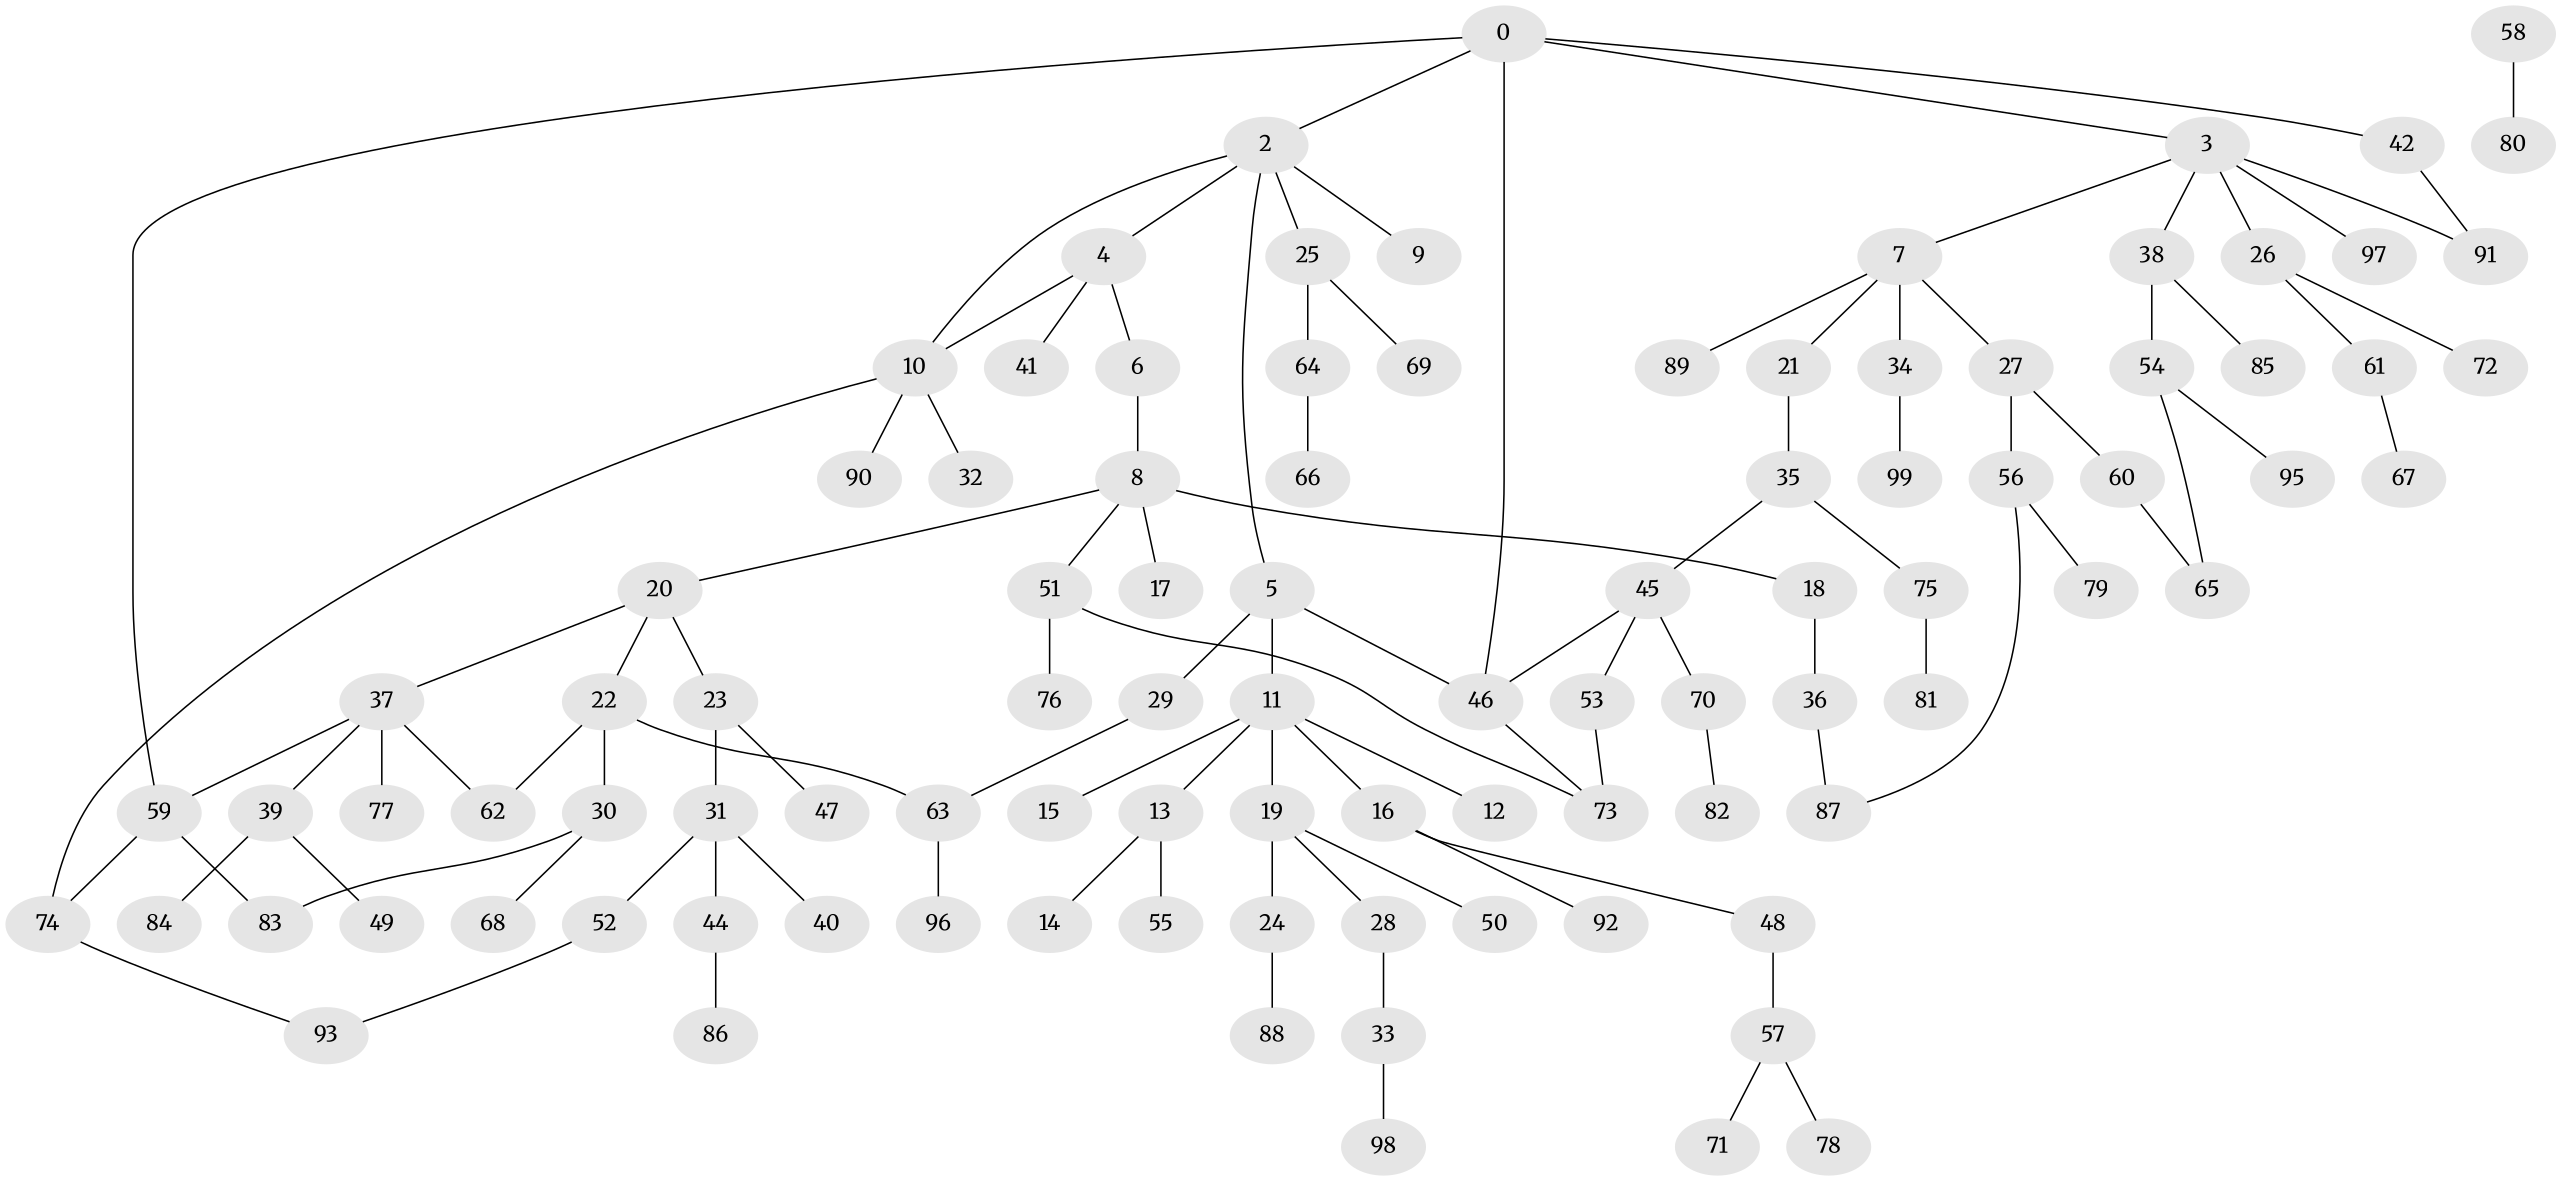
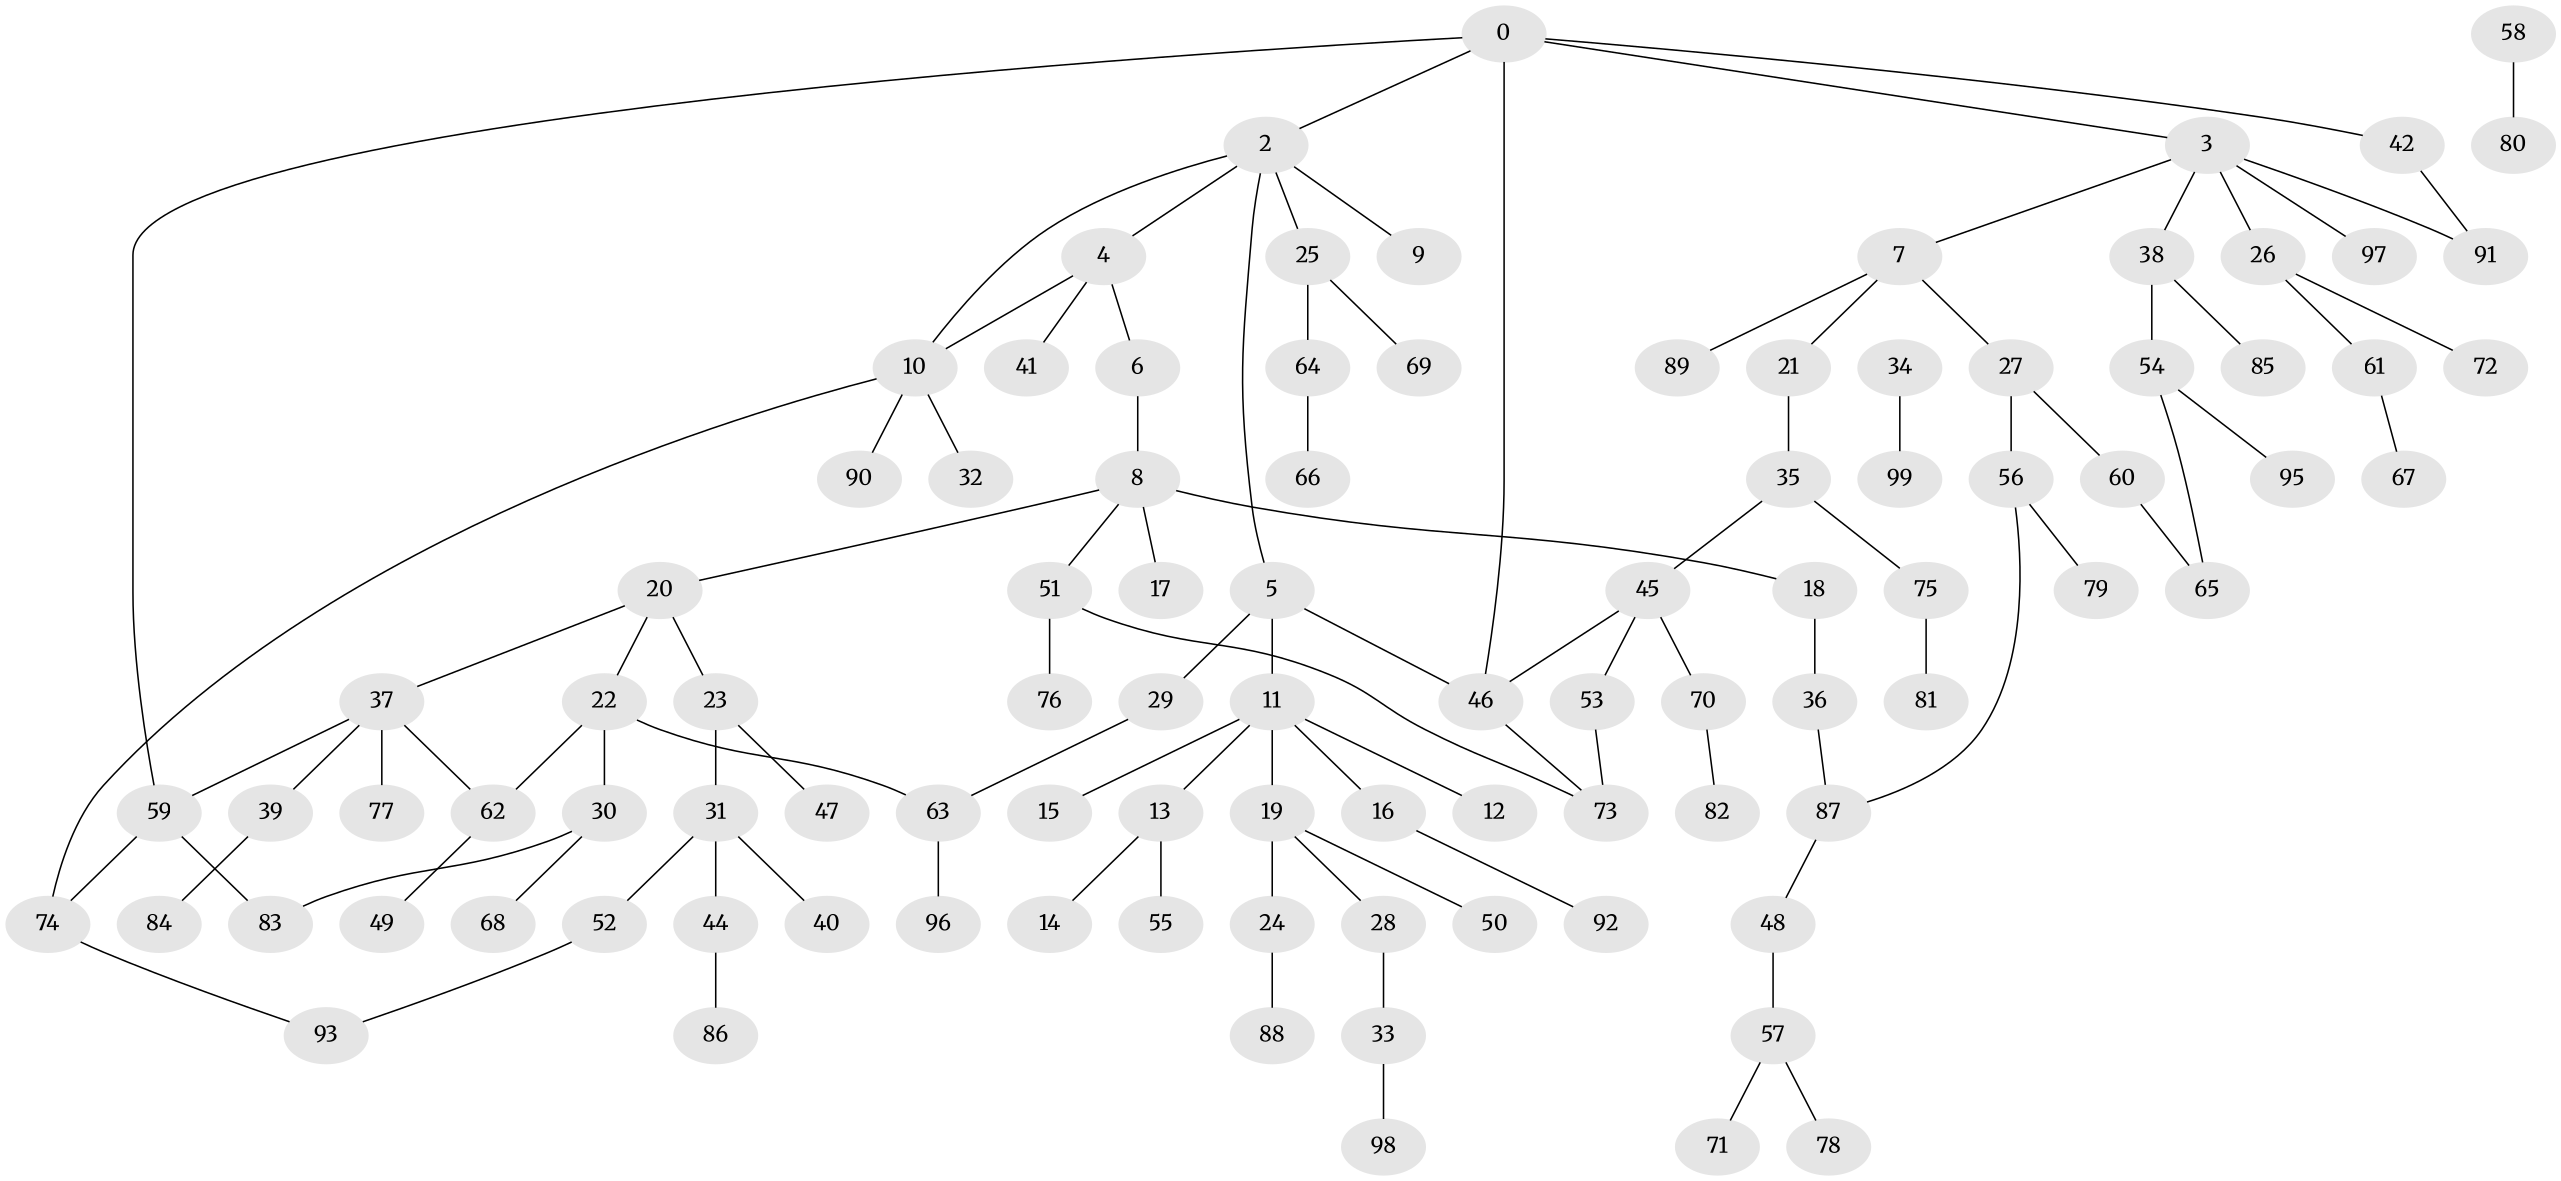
edge "7" -- "34": removed
edge "39" -- "49": now "62" -- "49"
edge "16" -- "48": now "87" -- "48"
